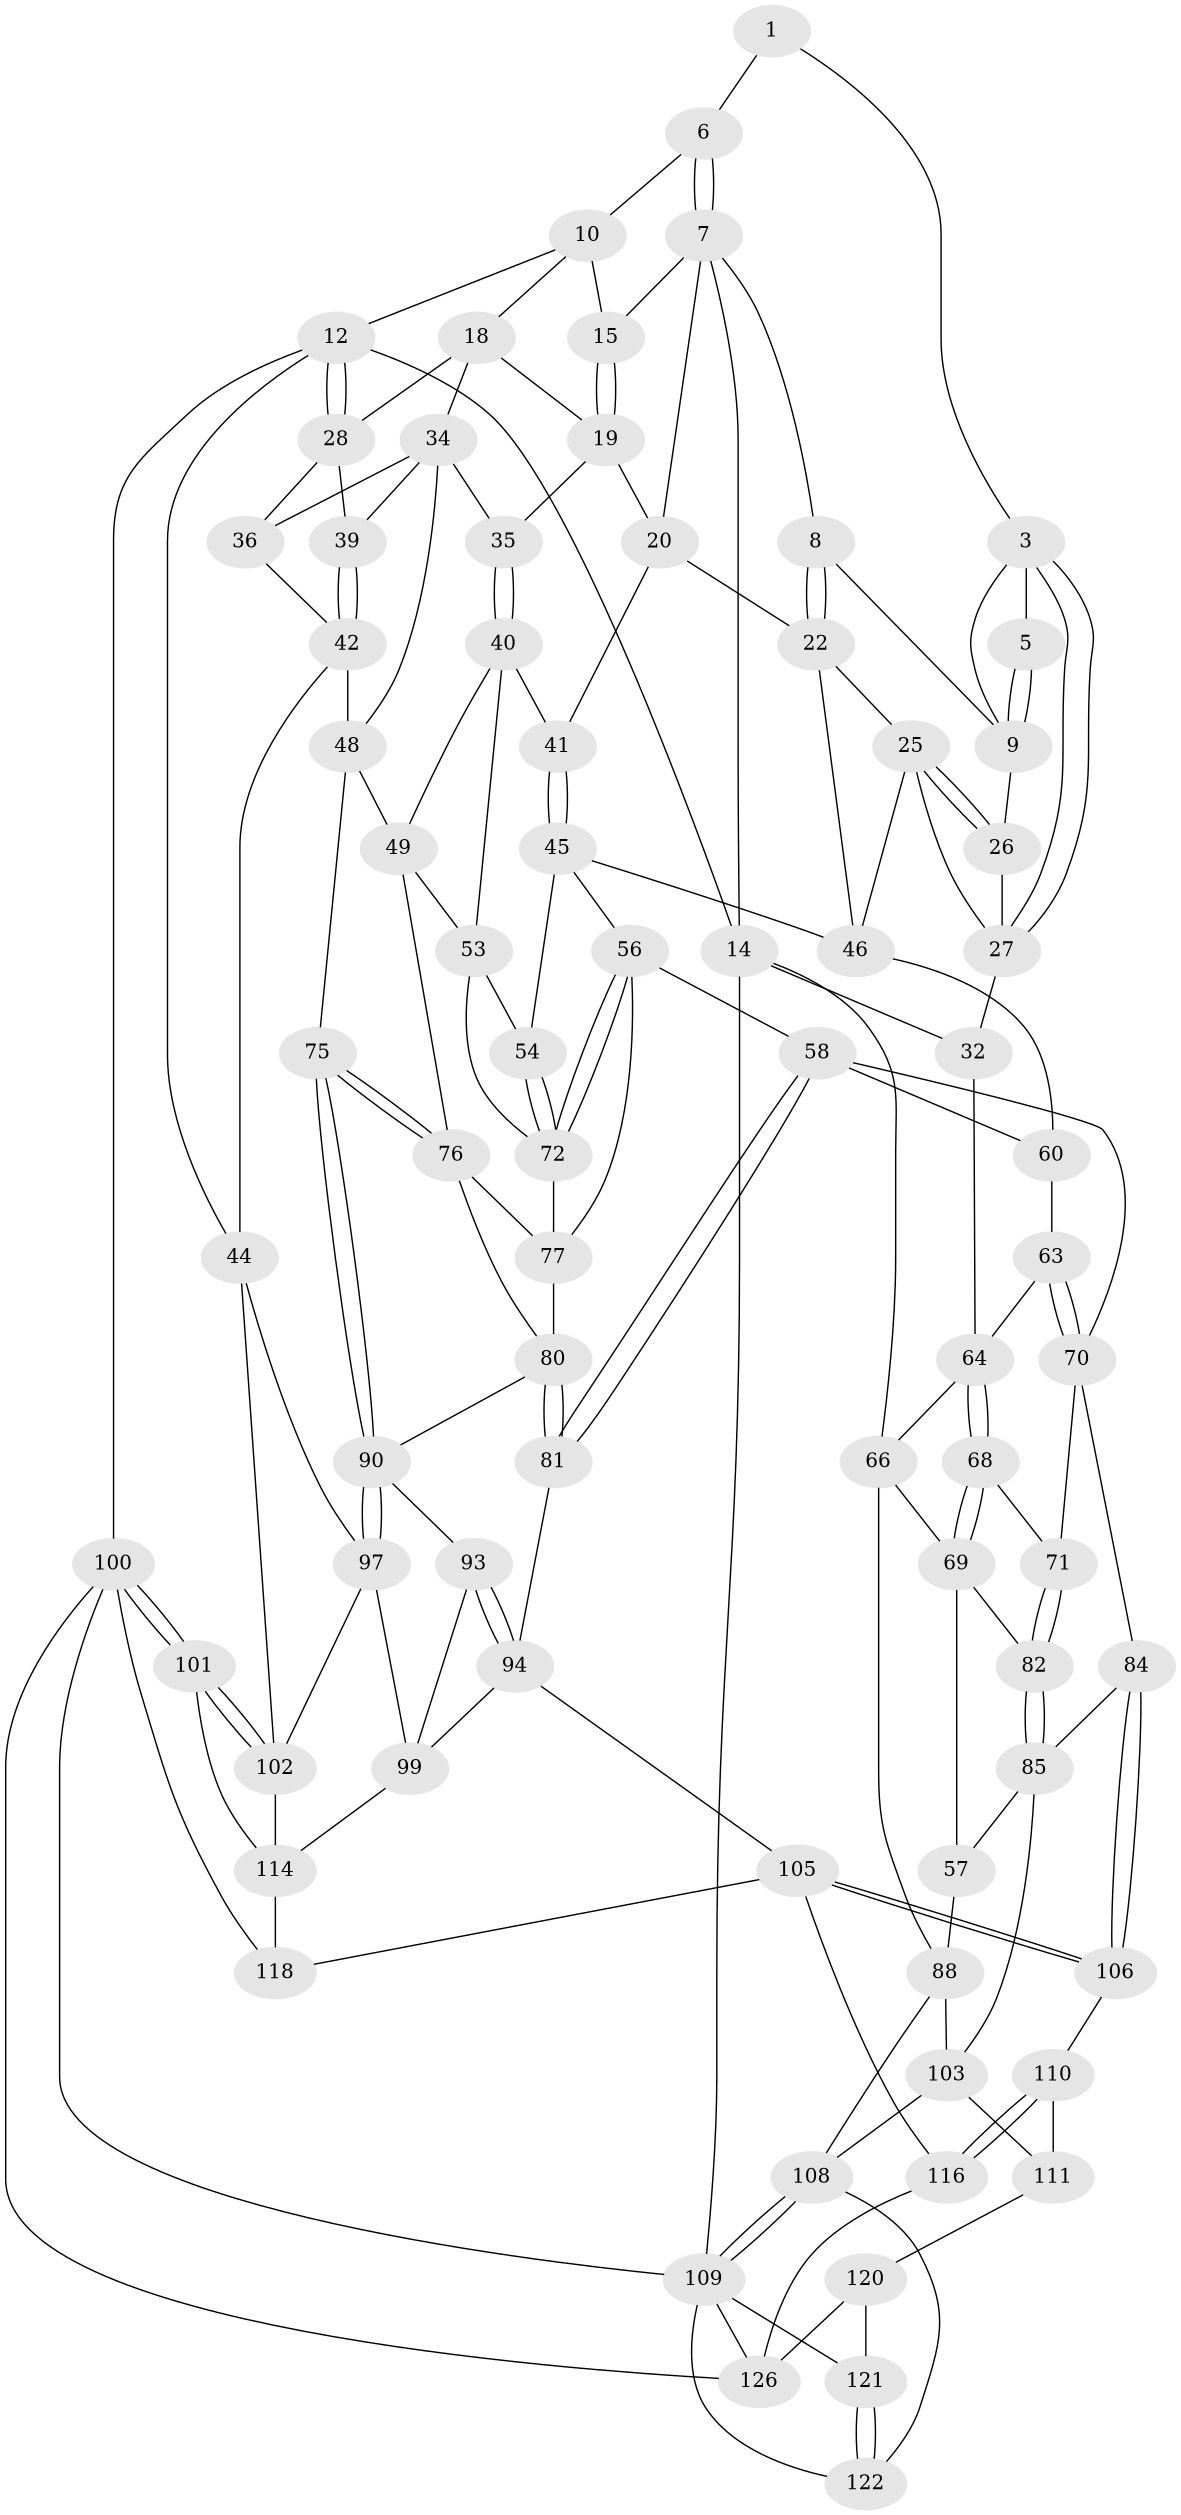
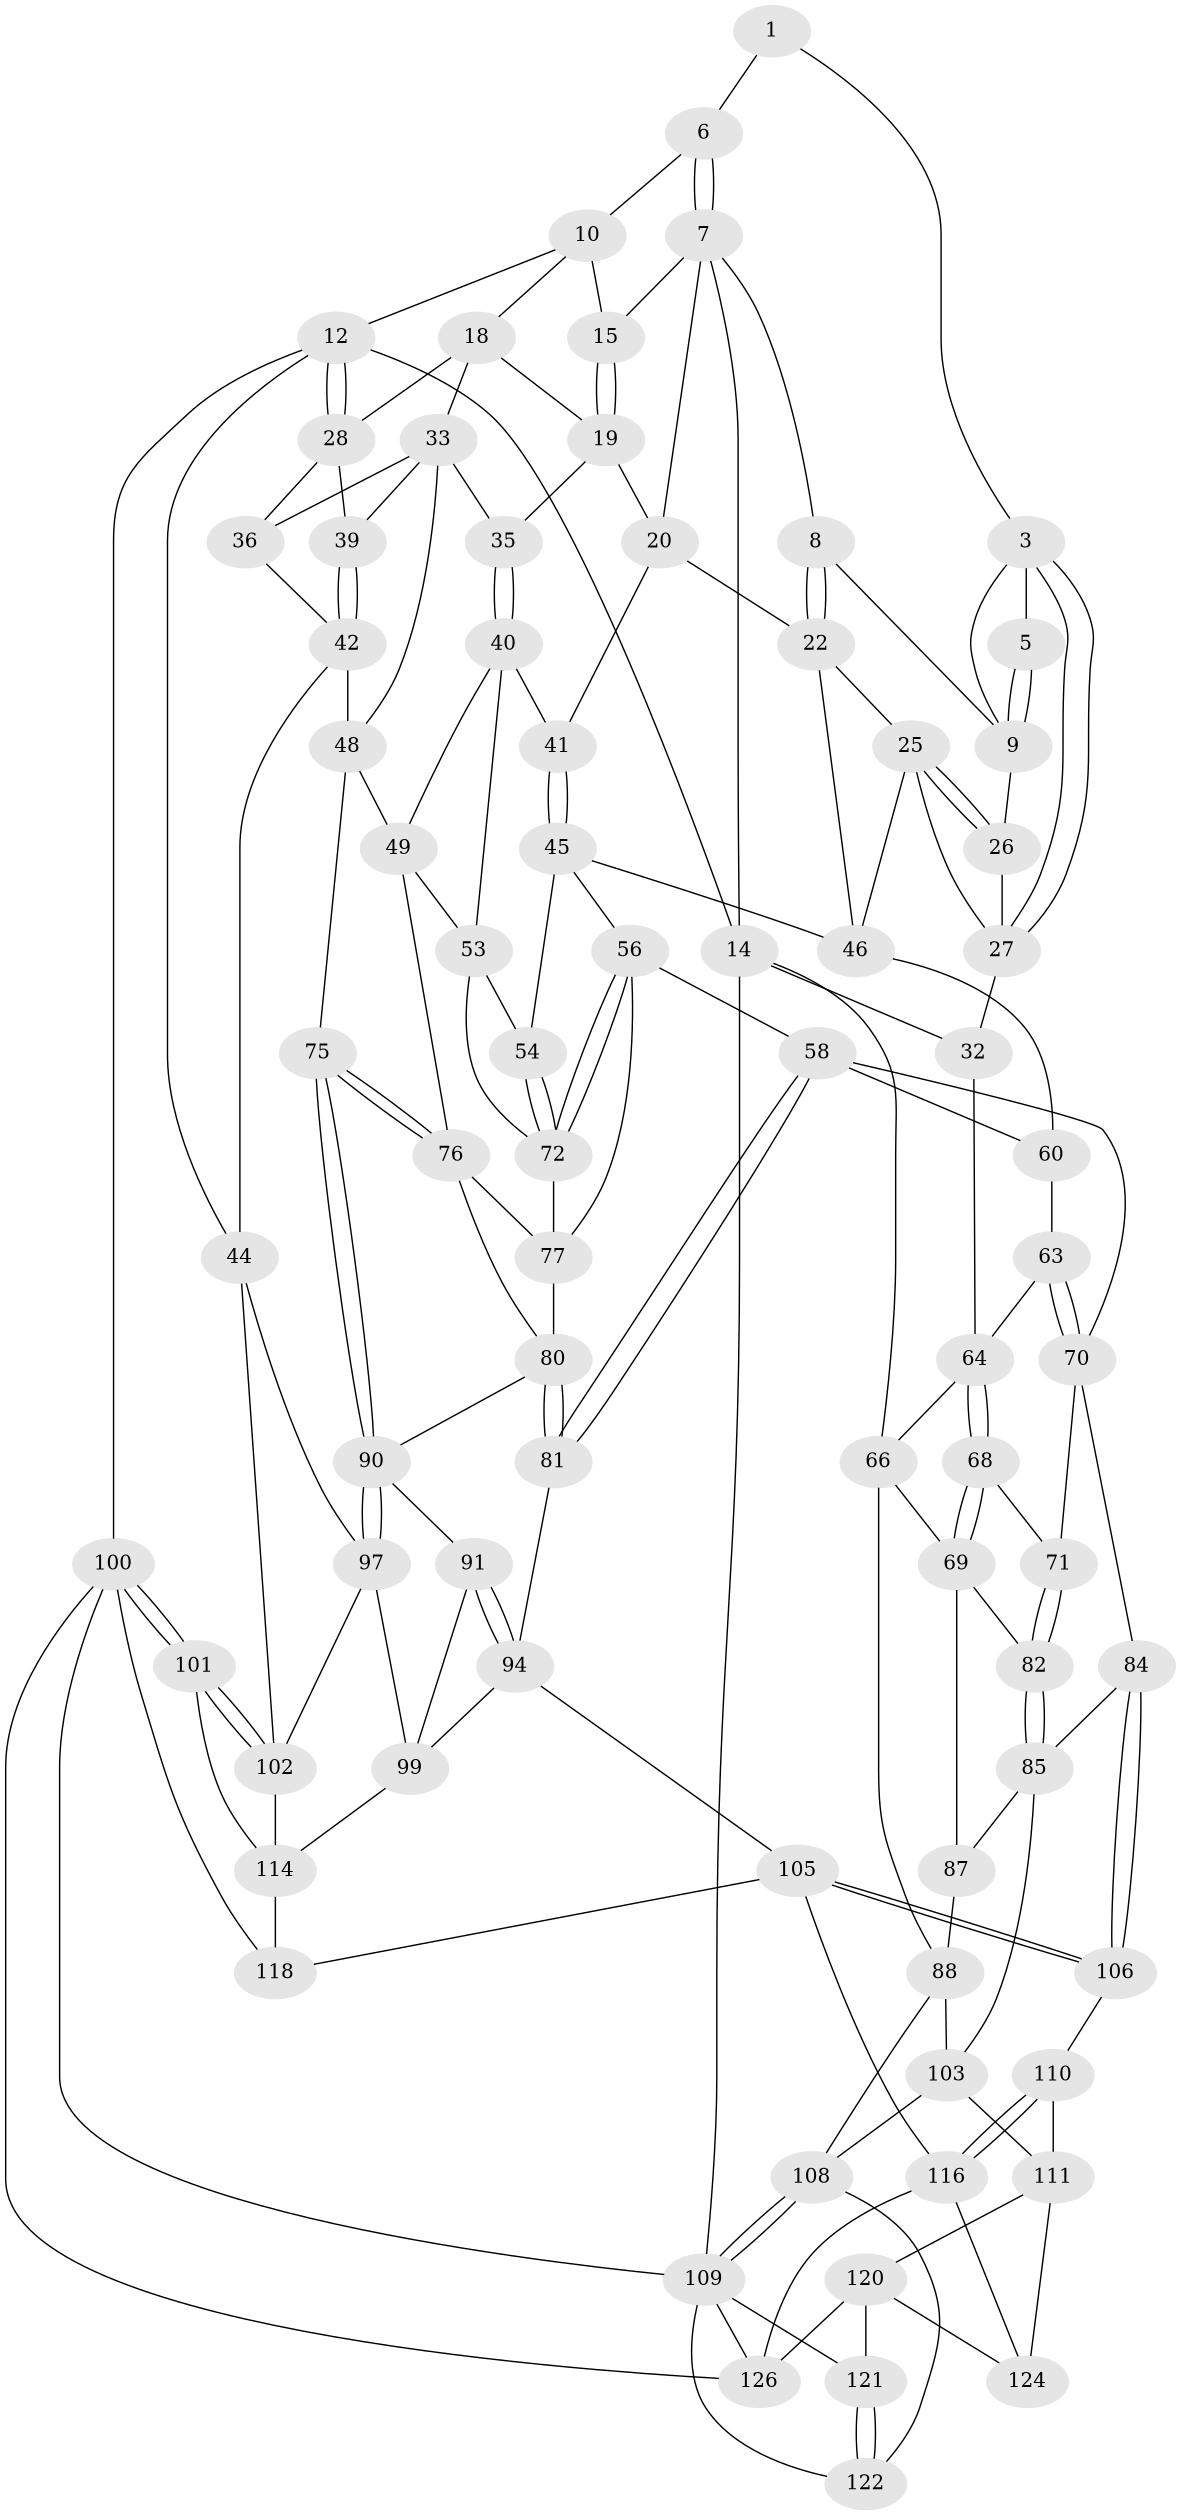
node "34": label "34" -> "33"
node "93": label "93" -> "91"
node "57": label "57" -> "87"
node "124": added
